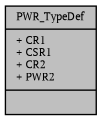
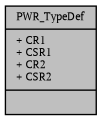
node "PWR_TypeDef": text "+ PWR2" -> "+ CSR2"
